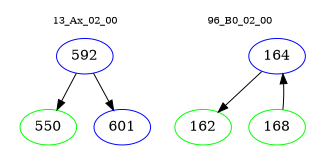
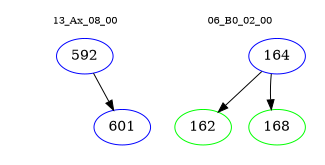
cluster "13_Ax_02_00": label "13_Ax_02_00" -> "13_Ax_08_00"
cluster "96_B0_02_00": label "96_B0_02_00" -> "06_B0_02_00"
edge "168" -> "164": reversed
node "550": removed
